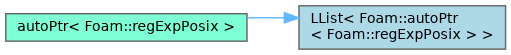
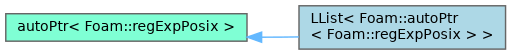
edge "autoPtr< Foam::regExpPosix >" -> "LList< Foam::autoPtr < Foam::regExpPosix > >": reversed
